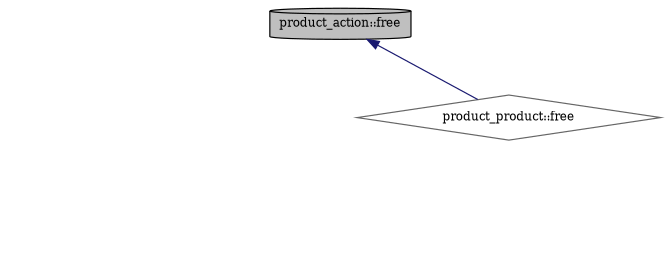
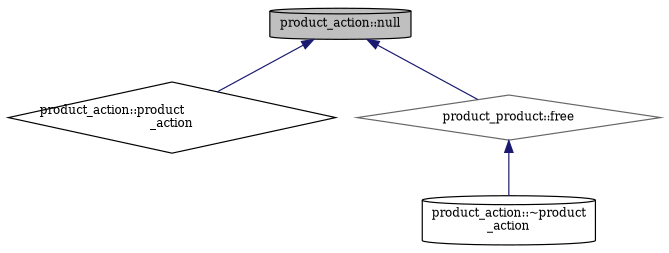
node "product_action::free": label "product_action::free" -> "product_action::null"
node "product_action::product _action": added
node "product_action::~product _action": added
